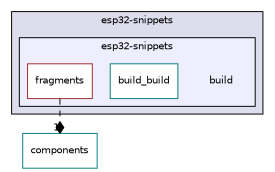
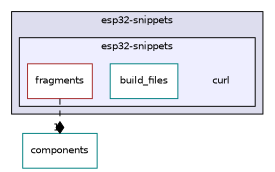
node "build_build": label "build_build" -> "build_files"
node "build": label "build" -> "curl"
